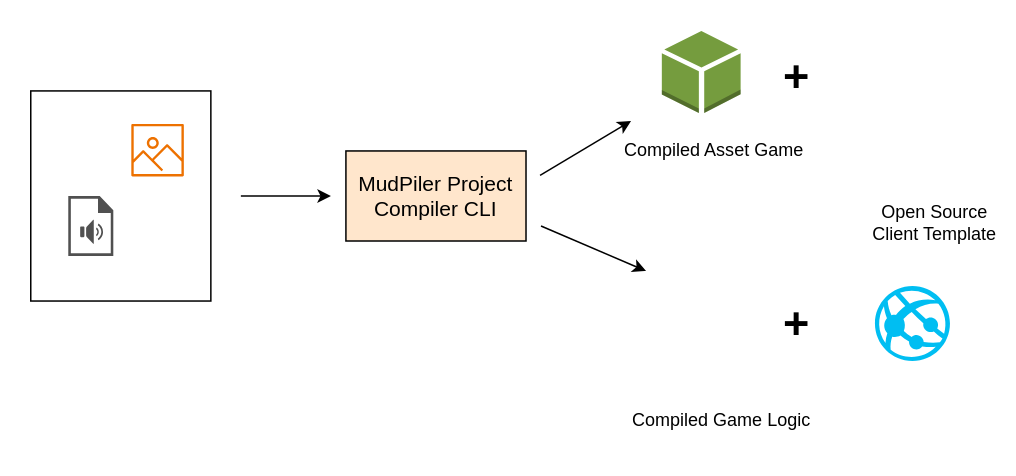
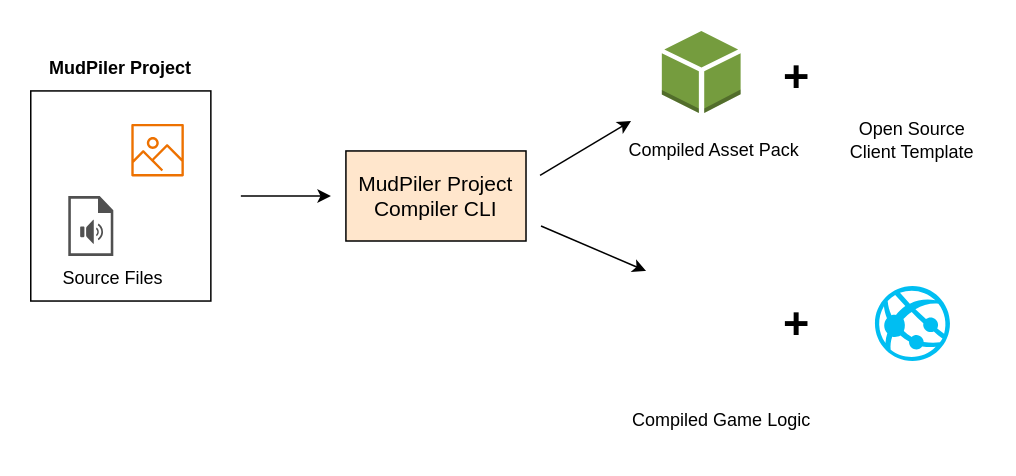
node "MudPiler Project": added
node "Compiled Asset Game": label "Compiled Asset Game" -> "Compiled Asset Pack"
node "Open Source Client Template": moved (935, 222) -> (912, 140)
node "Source Files": added
